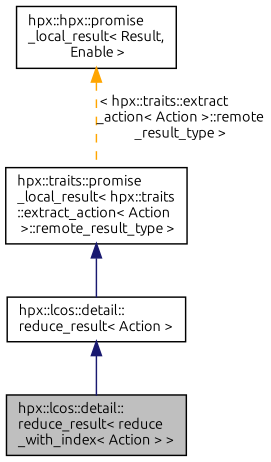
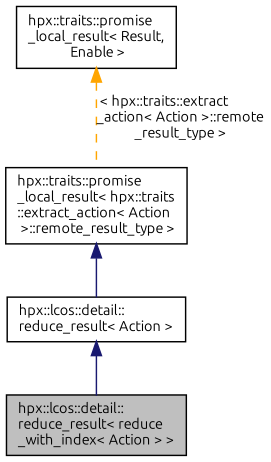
node "hpx::hpx::promise _local_result< Result, Enable >": label "hpx::hpx::promise _local_result< Result, Enable >" -> "hpx::traits::promise _local_result< Result, Enable >"
